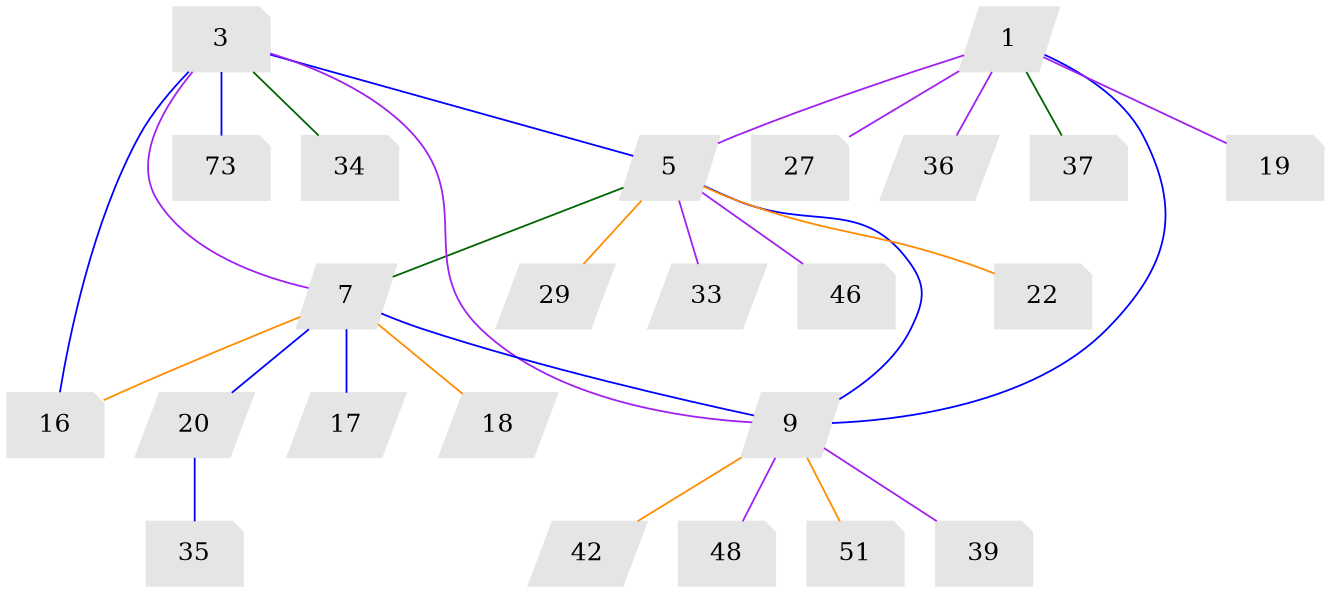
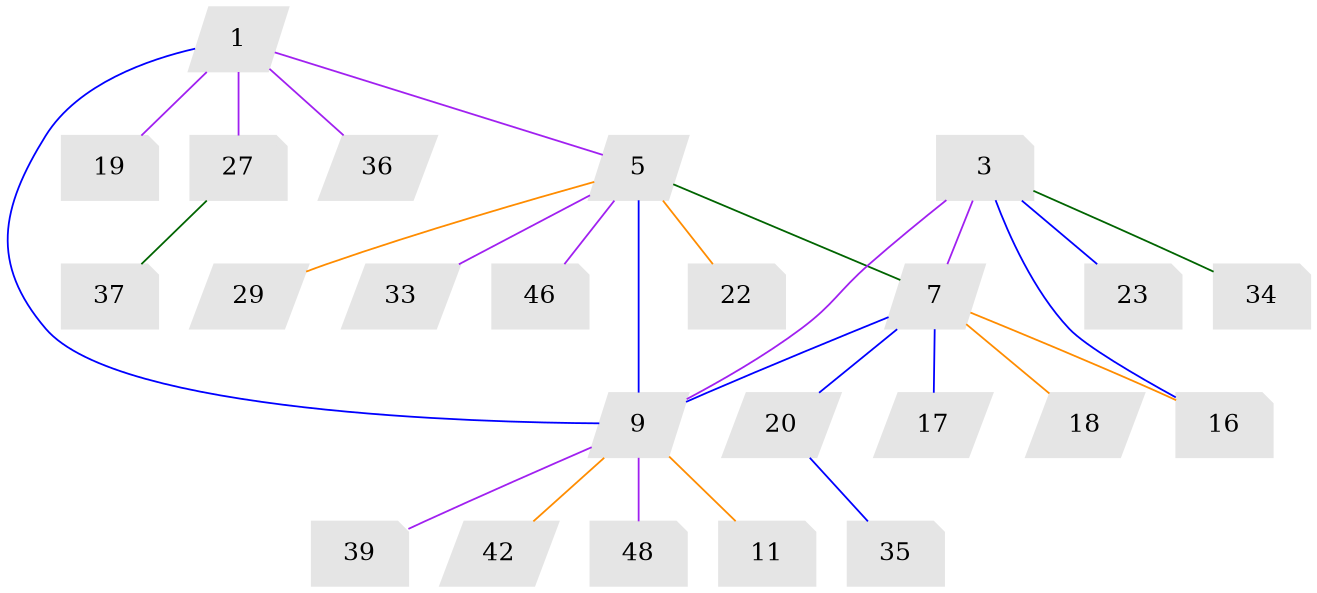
edge "1" -- "37": now "27" -- "37"
edge "3" -- "5": removed
node "73": label "73" -> "23"
node "51": label "51" -> "11"
